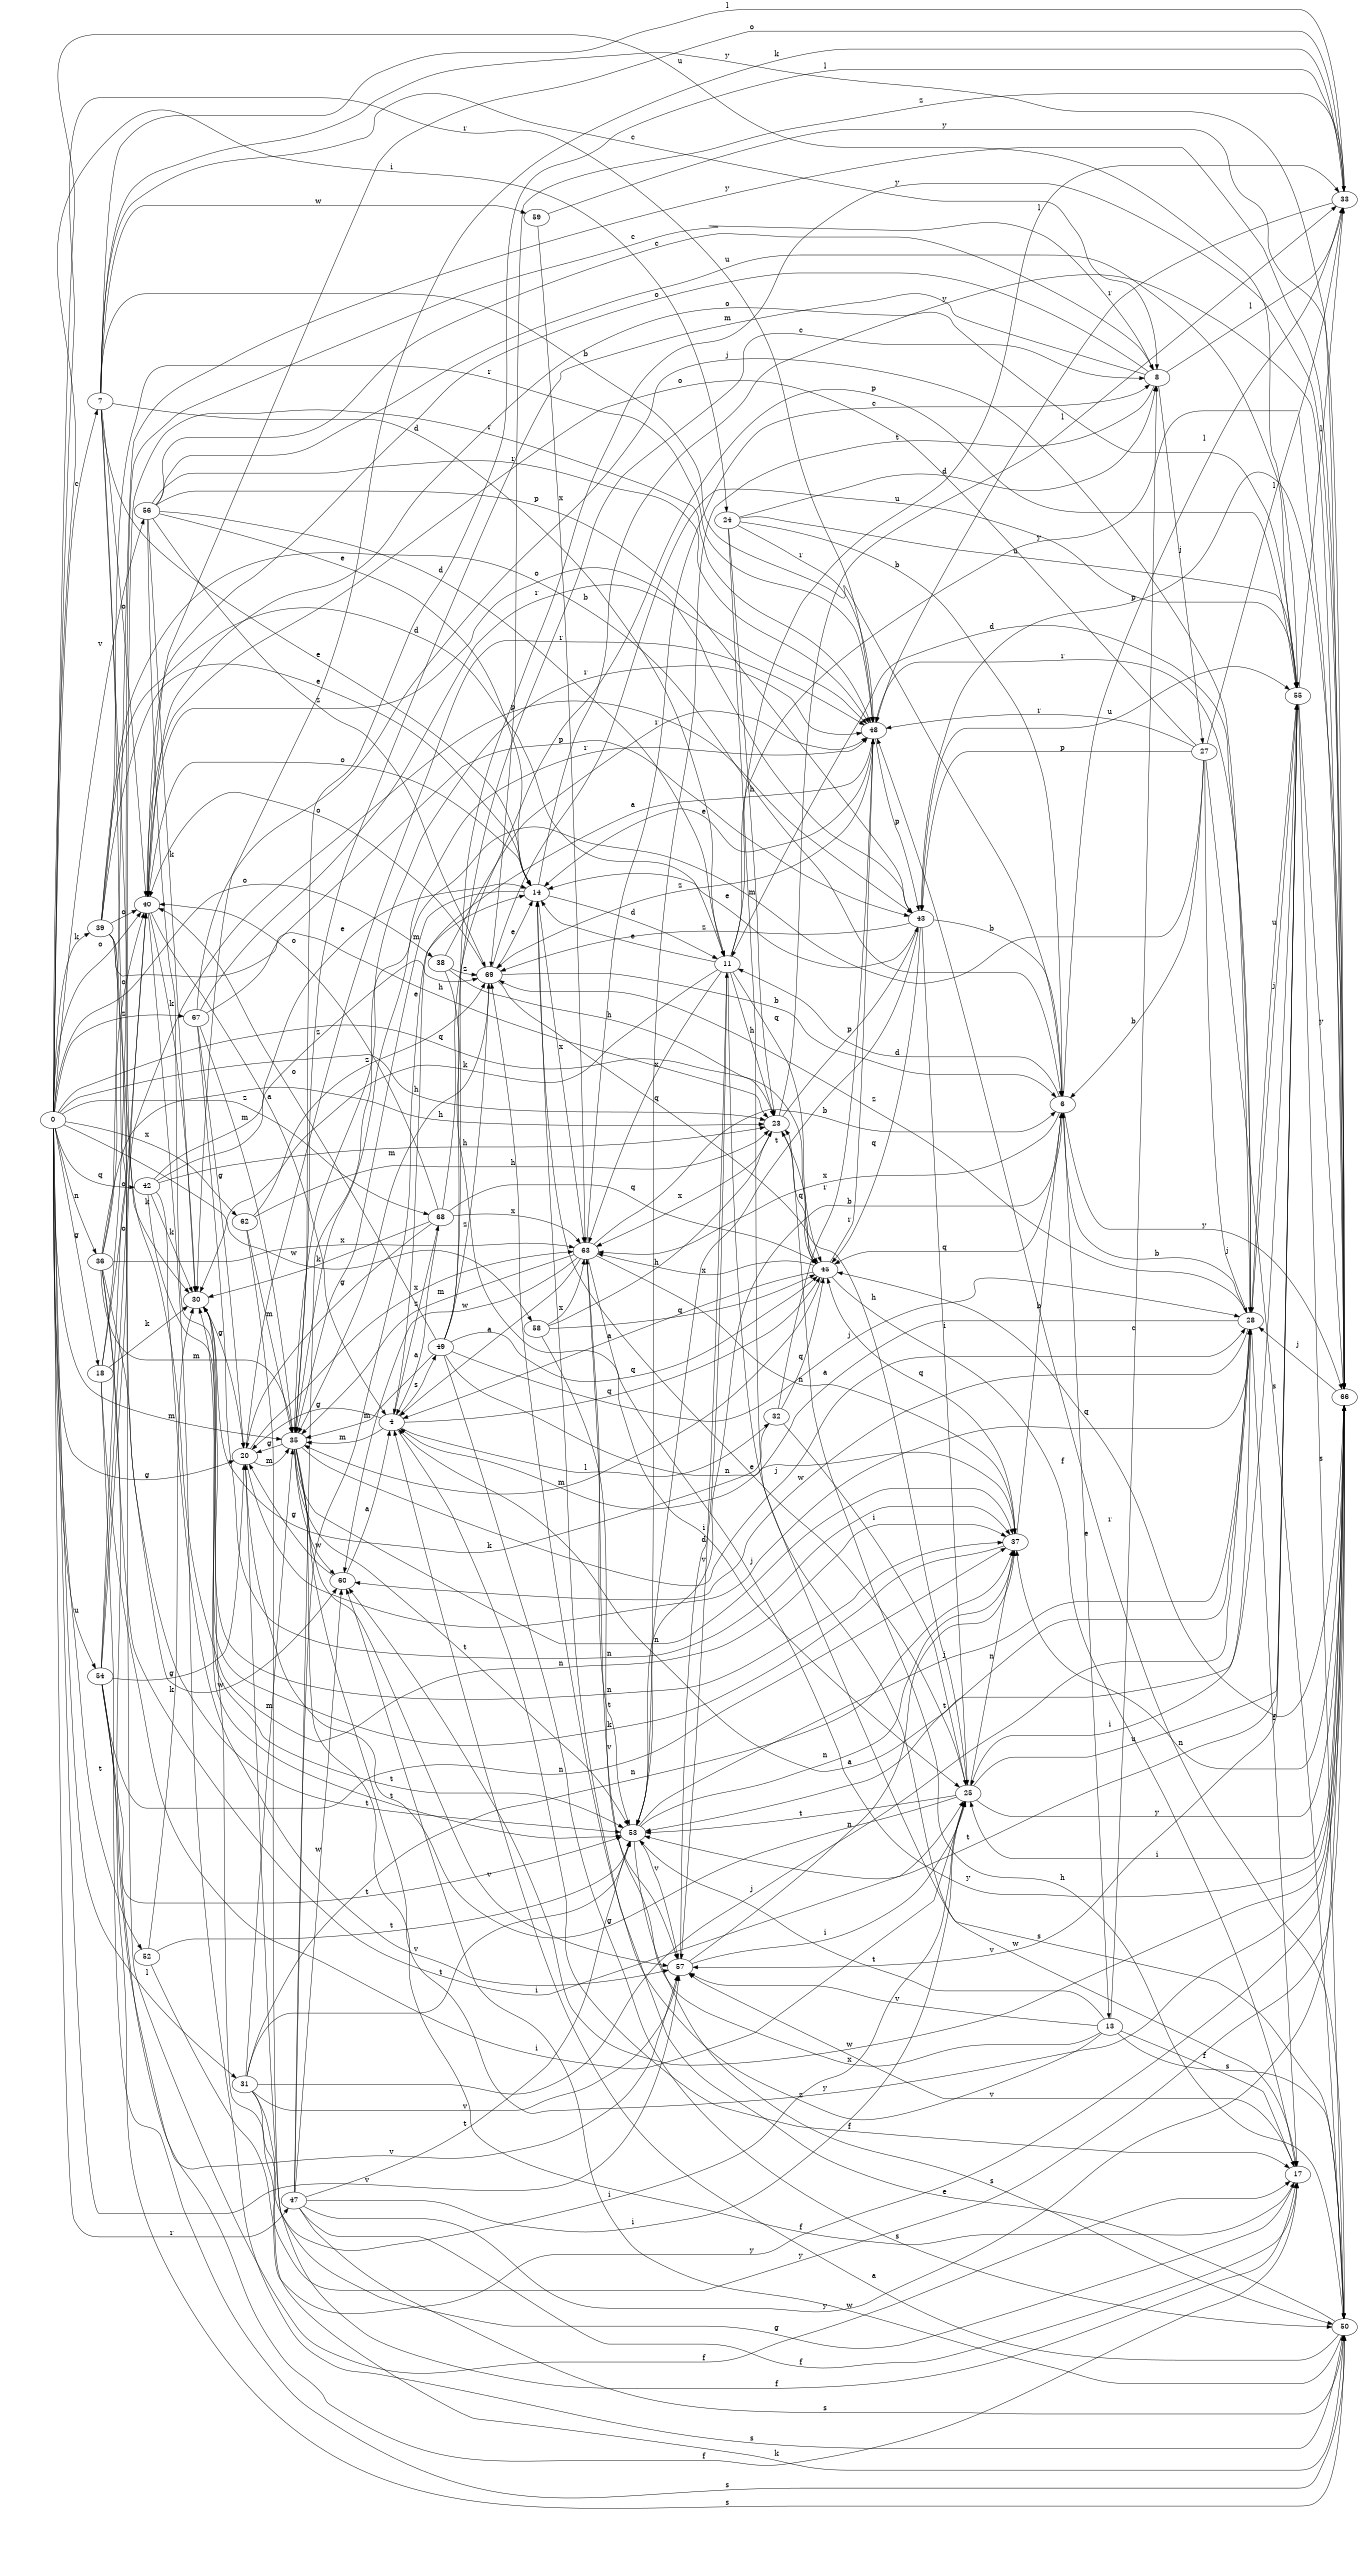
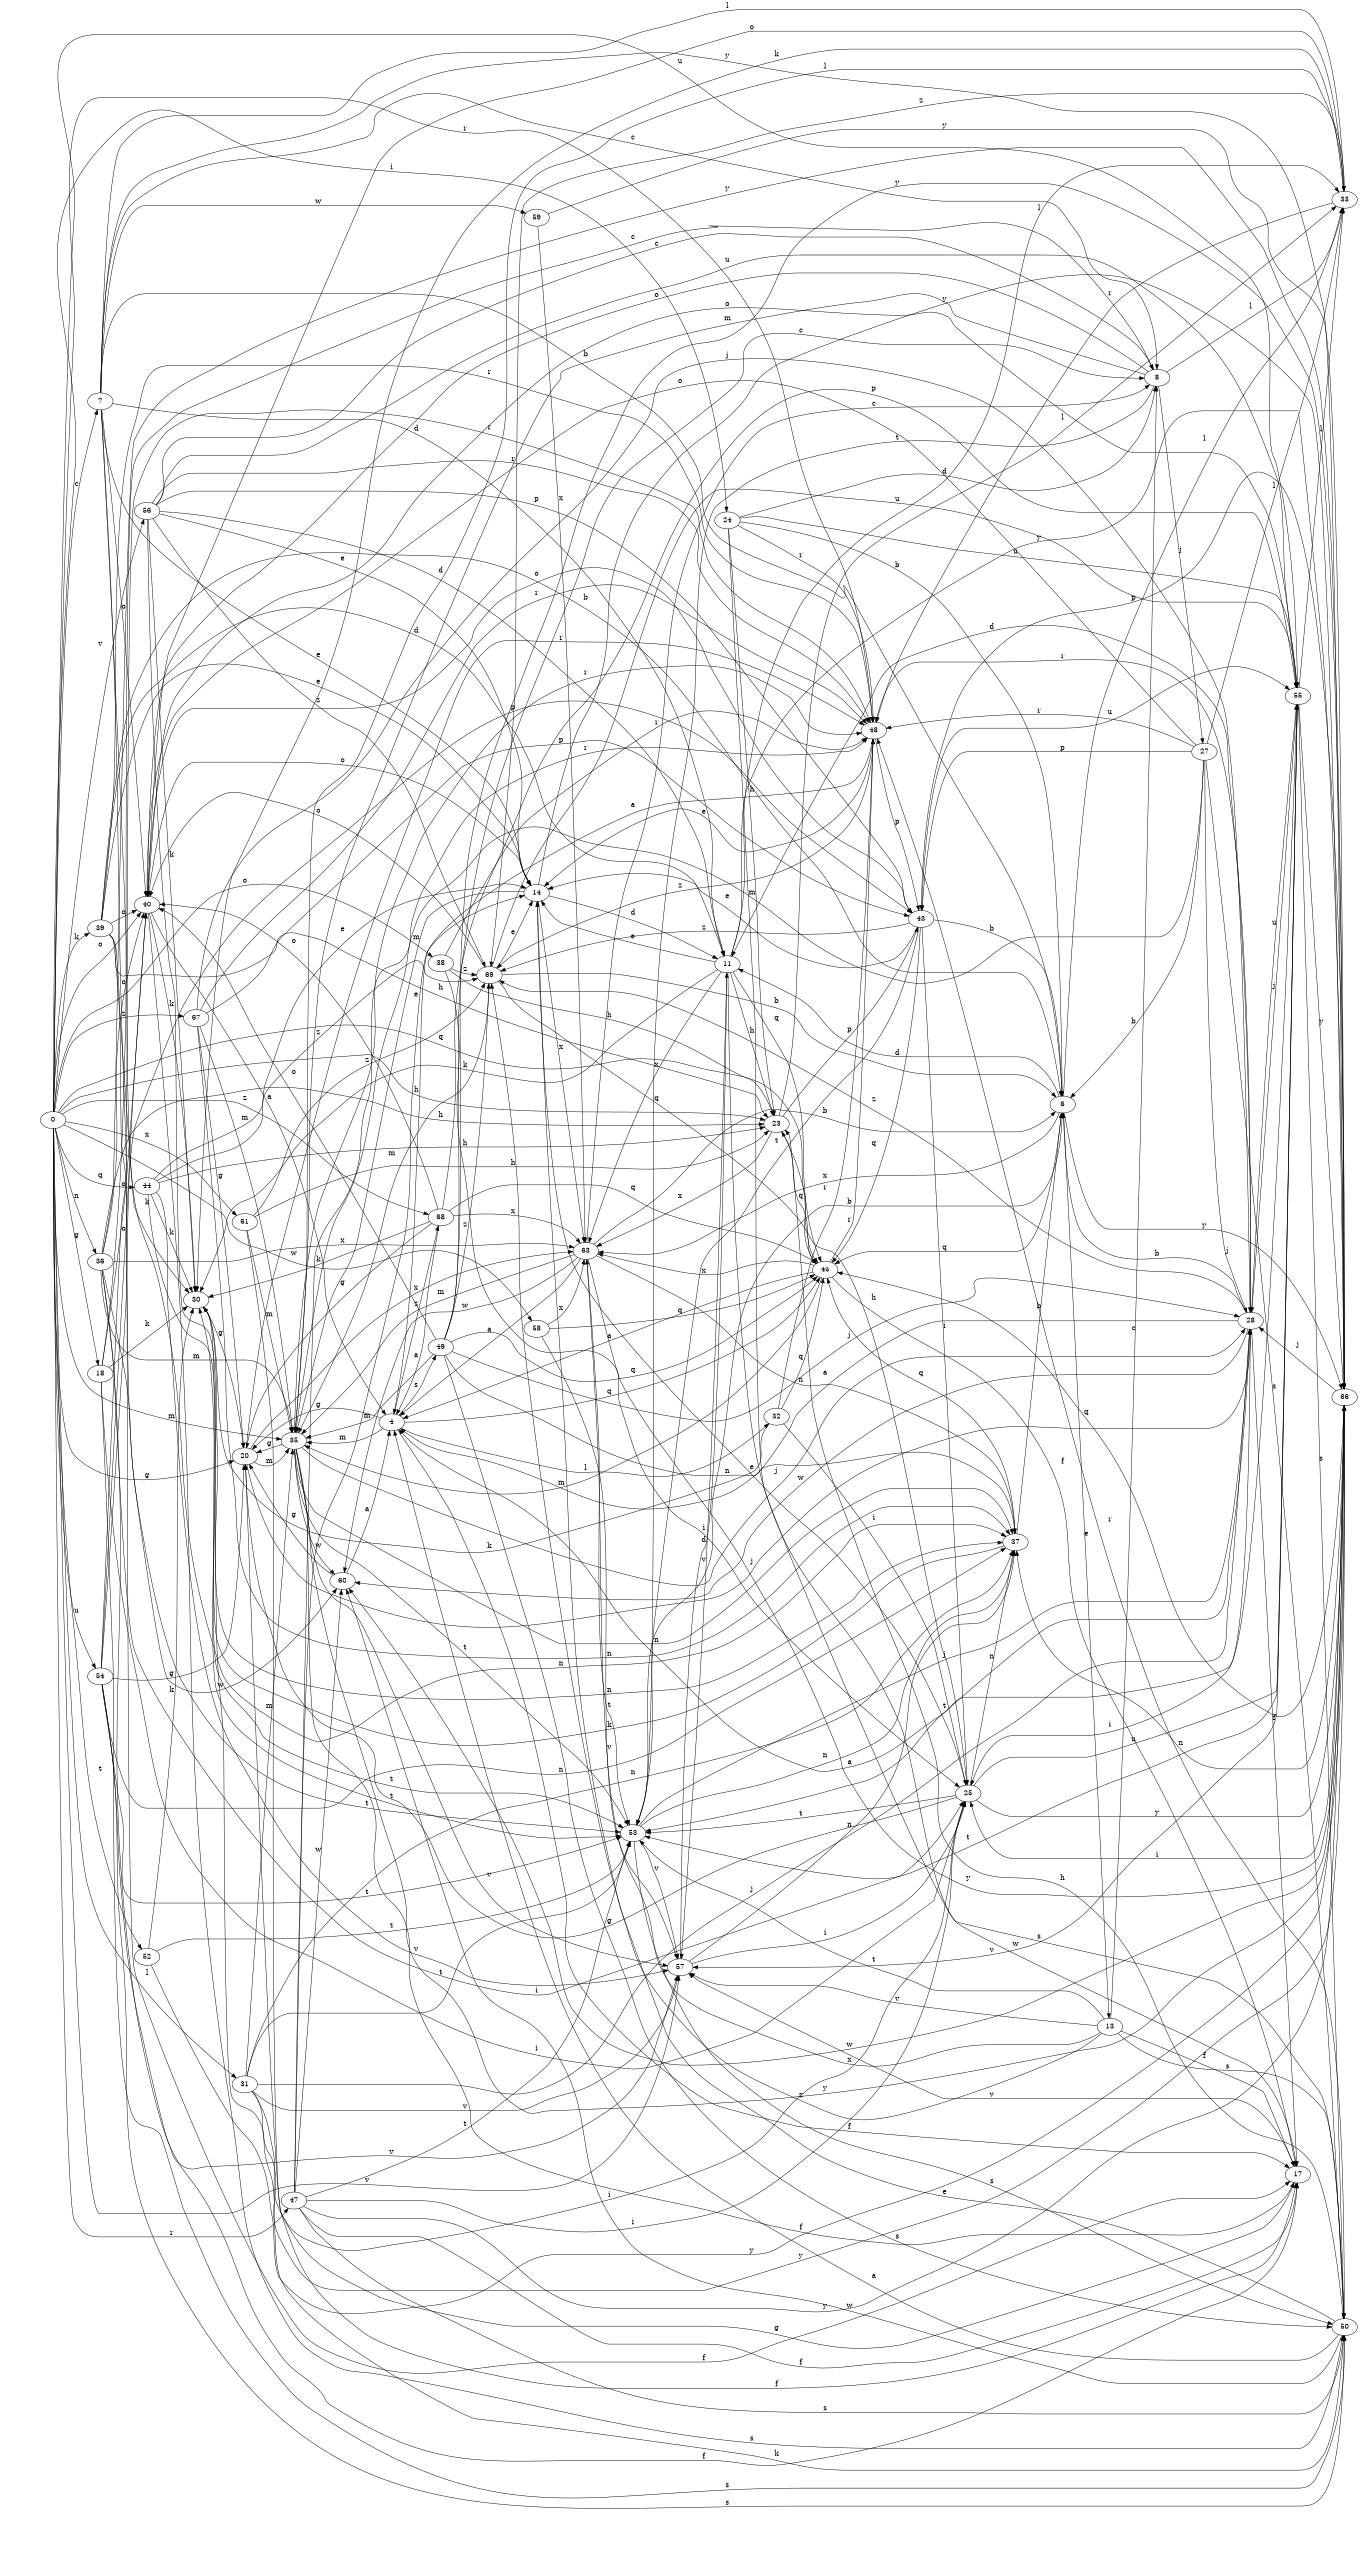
node "42": label "42" -> "44"
node "62": label "62" -> "61"
edge "58" -> "23": removed, label "h"
